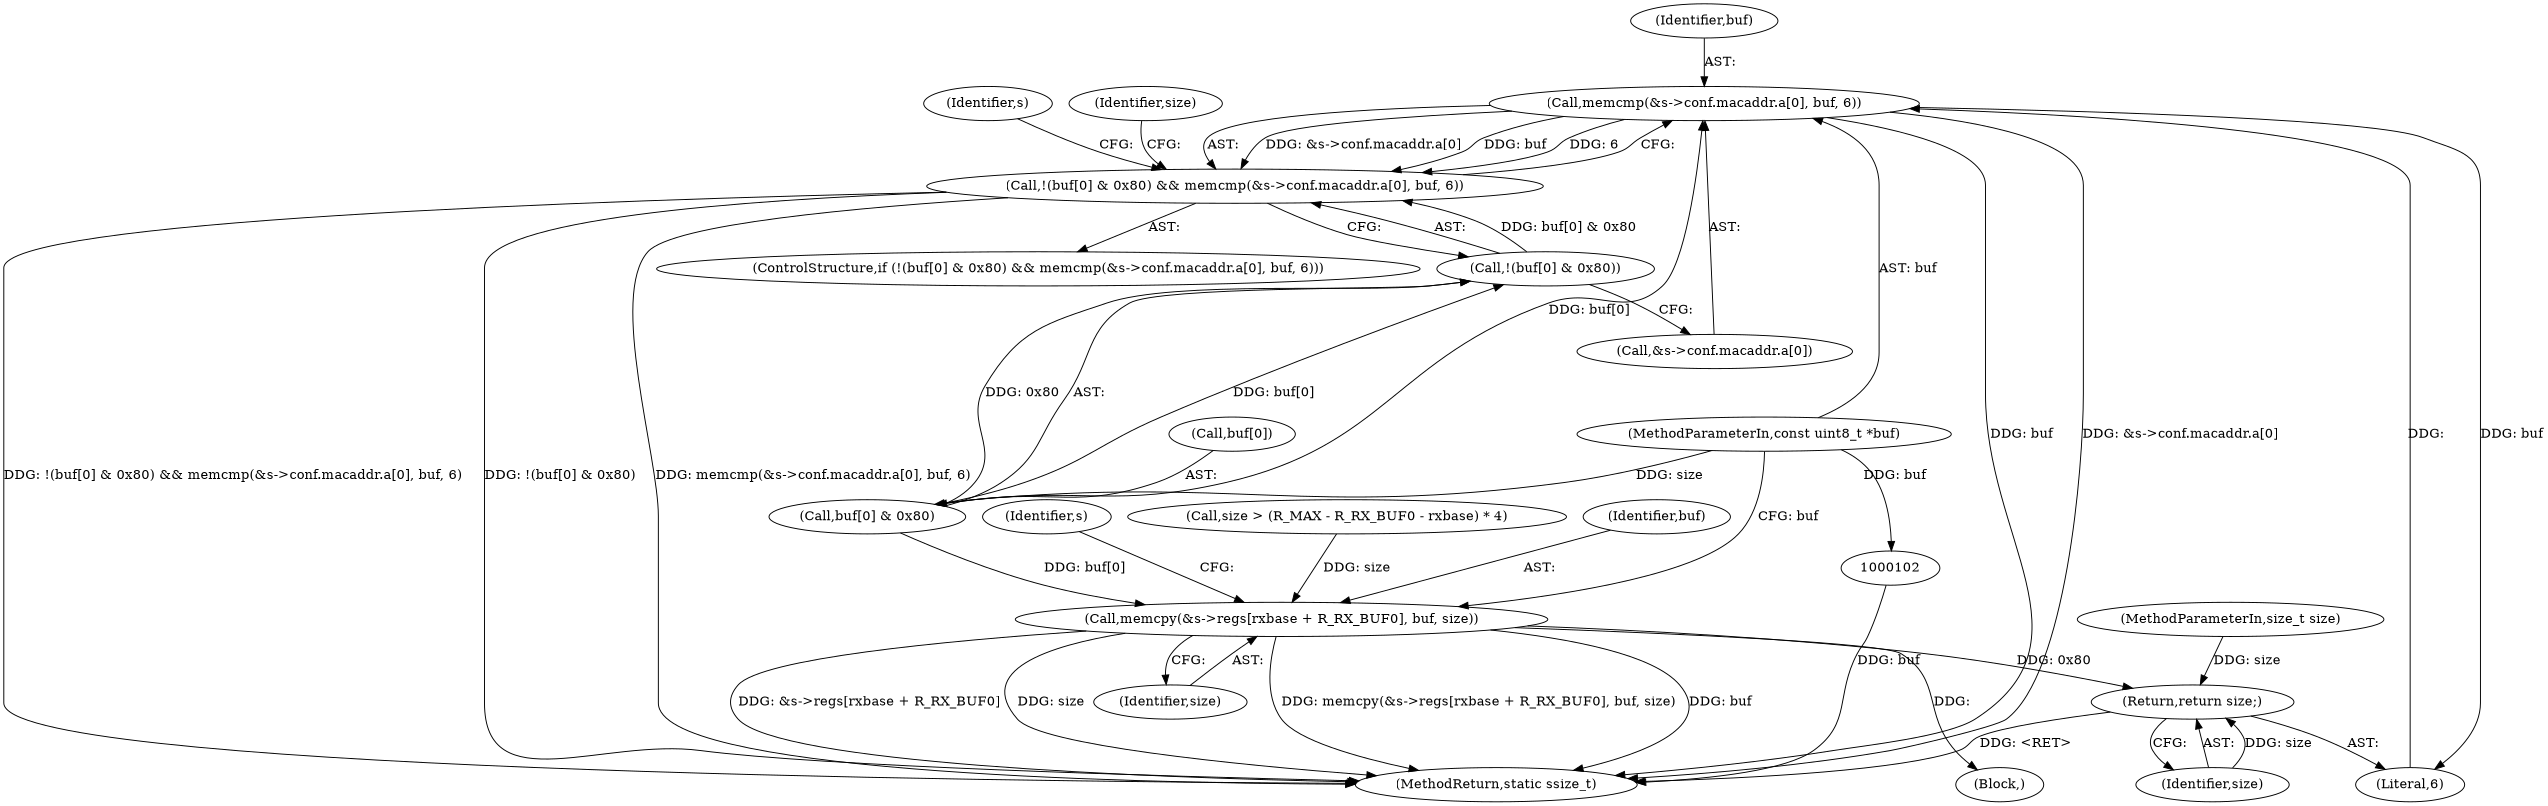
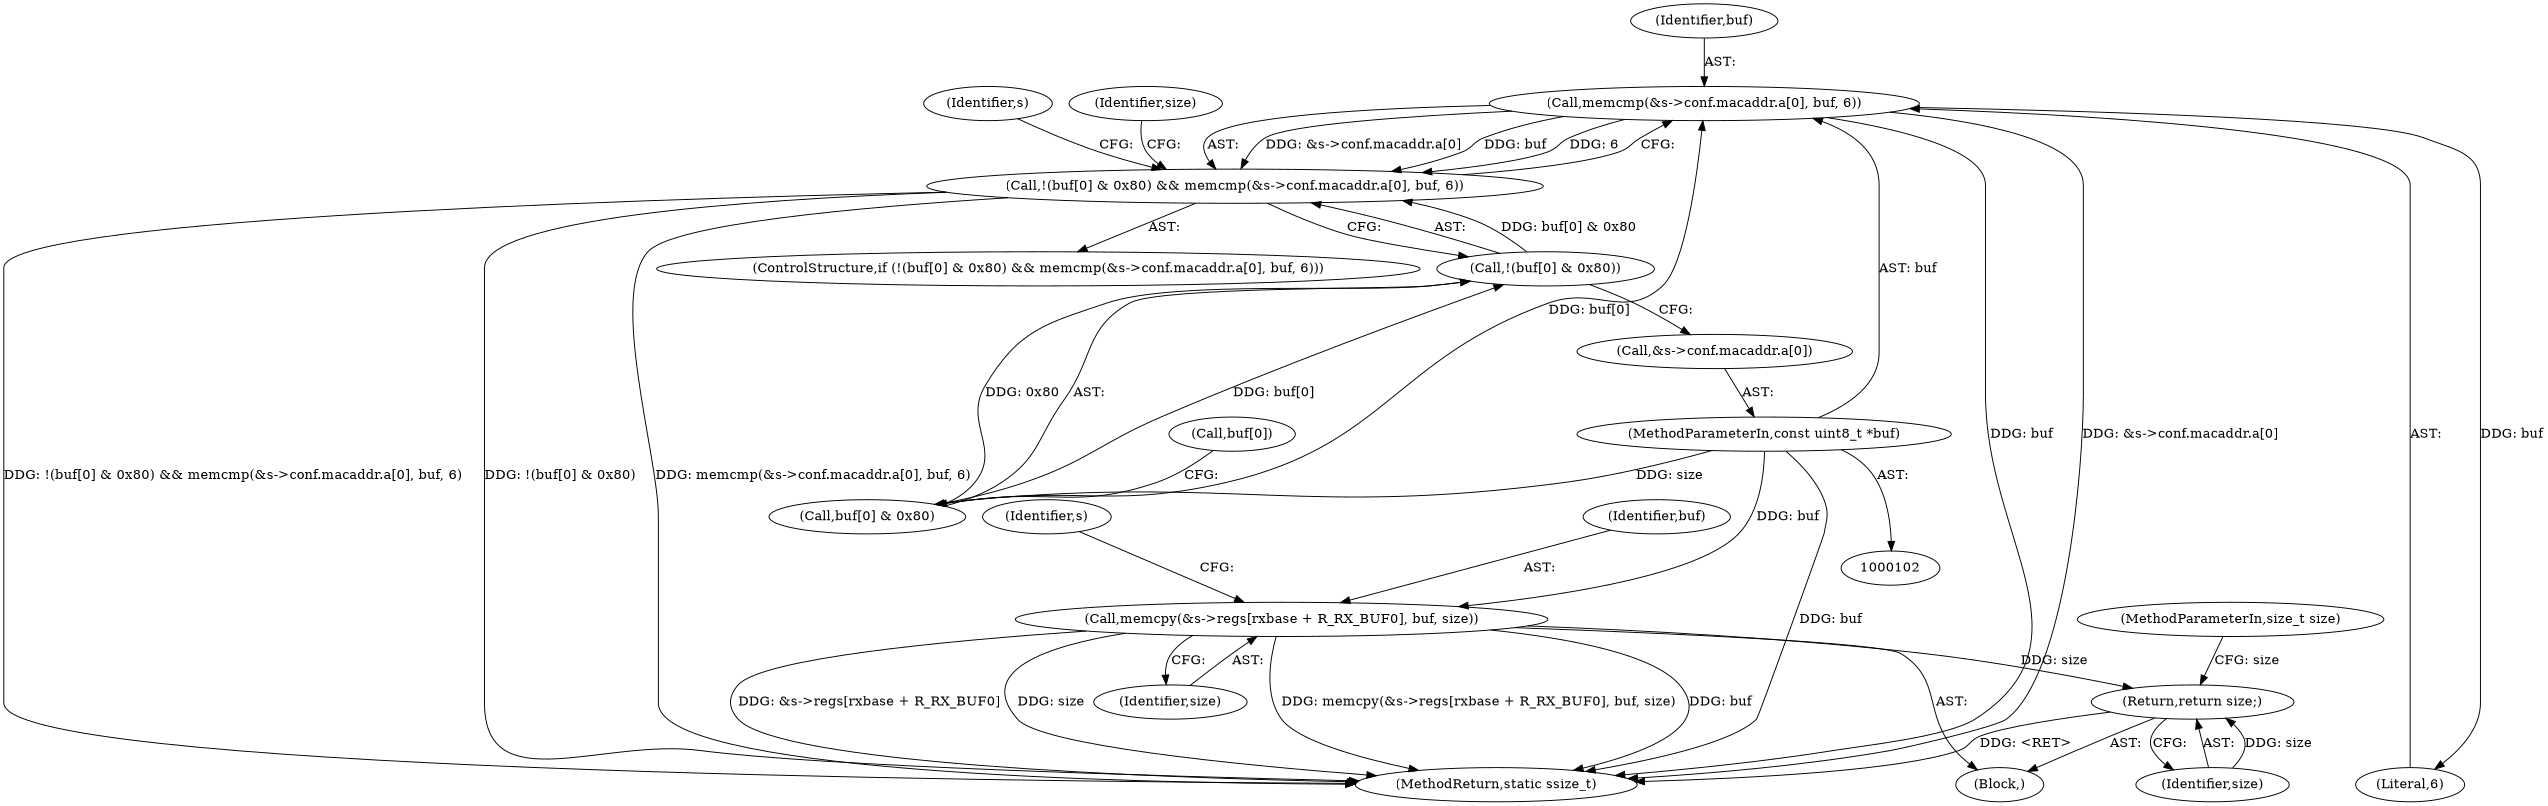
edge "(Call,&s->conf.macaddr.a[0])" -> "(Call,memcmp(&s->conf.macaddr.a[0], buf, 6))": now "(Call,&s->conf.macaddr.a[0])" -> "(MethodParameterIn,const uint8_t *buf)"
edge "(Literal,6)" -> "(Call,memcmp(&s->conf.macaddr.a[0], buf, 6))": label "DDG: " -> "AST: "
edge "(Call,buf[0])" -> "(Call,buf[0] & 0x80)": label "AST: " -> "CFG: "
edge "(MethodParameterIn,const uint8_t *buf)" -> "1000102": label "DDG: buf" -> "AST: "
node "(Call,size > (R_MAX - R_RX_BUF0 - rxbase) * 4)": removed
edge "(MethodParameterIn,const uint8_t *buf)" -> "(Call,memcpy(&s->regs[rxbase + R_RX_BUF0], buf, size))": label "CFG: buf" -> "DDG: buf"
edge "(Call,buf[0] & 0x80)" -> "(Call,memcpy(&s->regs[rxbase + R_RX_BUF0], buf, size))": removed, label "DDG: buf[0]"
edge "(Call,memcpy(&s->regs[rxbase + R_RX_BUF0], buf, size))" -> "(Return,return size;)": label "DDG: 0x80" -> "DDG: size"
edge "(MethodParameterIn,size_t size)" -> "(Return,return size;)": label "DDG: size" -> "CFG: size"
edge "(Call,memcpy(&s->regs[rxbase + R_RX_BUF0], buf, size))" -> "(Block,)": label "DDG: " -> "AST: "
edge "(Return,return size;)" -> "(Literal,6)": now "(Return,return size;)" -> "(Block,)"
edge "1000102" -> "(MethodReturn,static ssize_t)": now "(MethodParameterIn,const uint8_t *buf)" -> "(MethodReturn,static ssize_t)"
